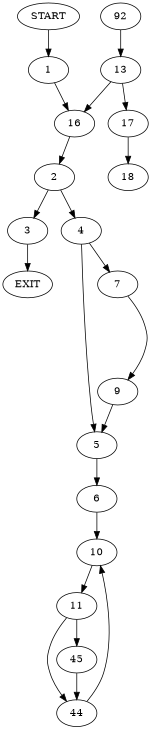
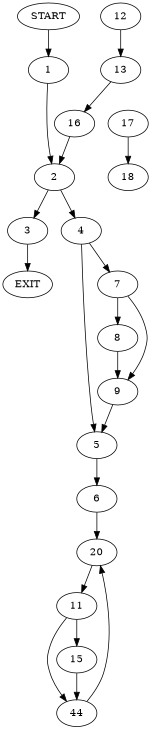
node "92": label "92" -> "12"
edge "1" -> "16": now "1" -> "2"
edge "13" -> "17": removed
node "8": added
node "10": label "10" -> "20"
node "45": label "45" -> "15"
